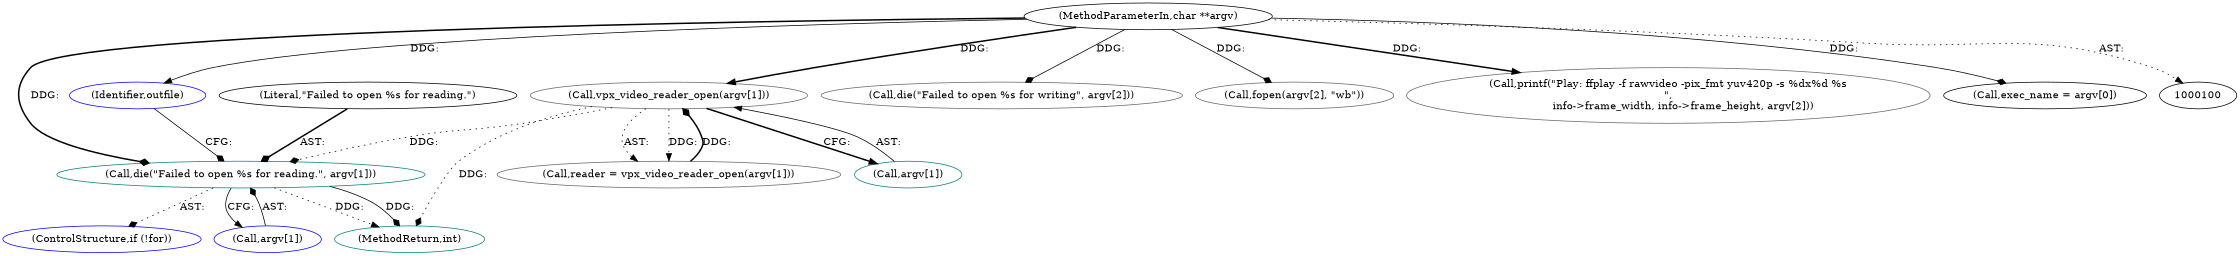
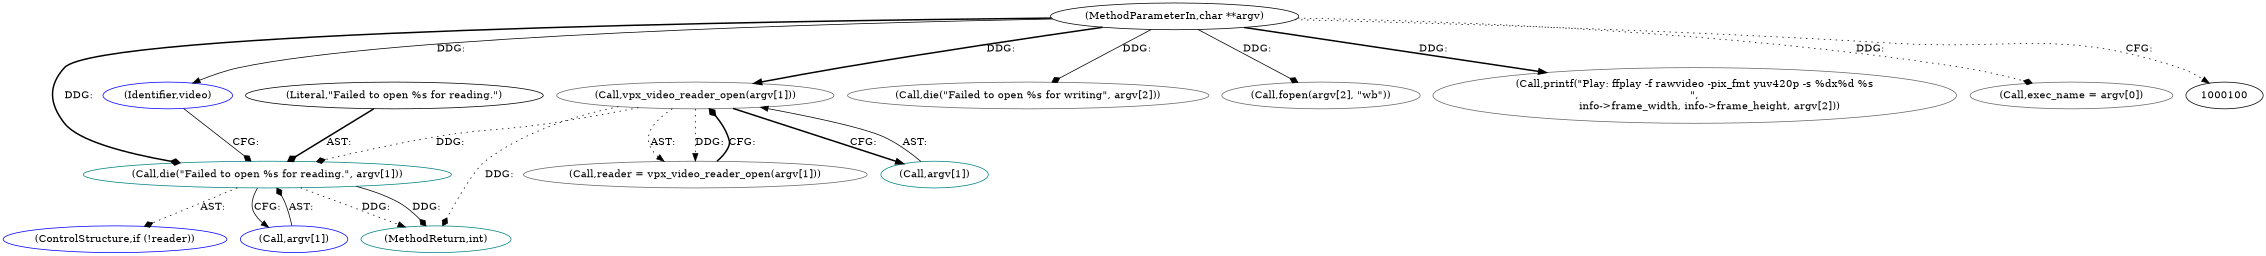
edge "(MethodParameterIn,char **argv)" -> "(Call,exec_name = argv[0])": style solid -> dotted
edge "(MethodParameterIn,char **argv)" -> "1000100": label "AST: " -> "CFG: "
node "(Identifier,outfile)": label "(Identifier,outfile)" -> "(Identifier,video)"
node "(Call,exec_name = argv[0])": color black -> gray40
edge "(Call,reader = vpx_video_reader_open(argv[1]))" -> "(Call,vpx_video_reader_open(argv[1]))": label "DDG: " -> "CFG: "
node "(ControlStructure,if (!for))": label "(ControlStructure,if (!for))" -> "(ControlStructure,if (!reader))"
